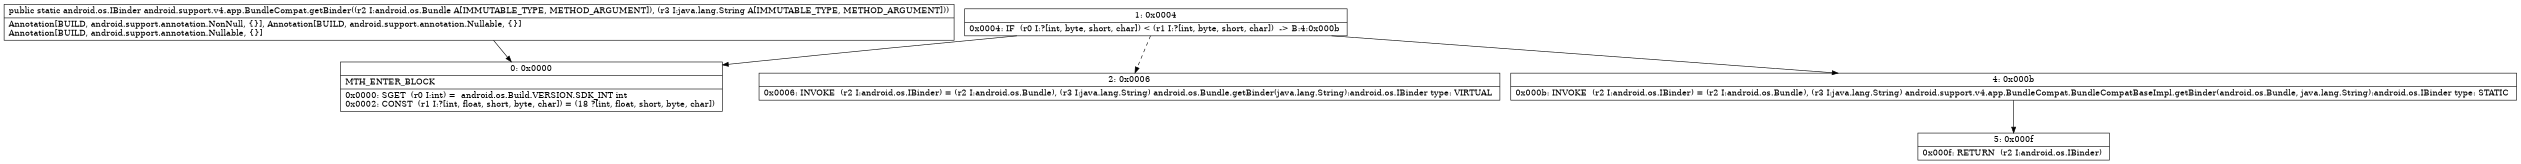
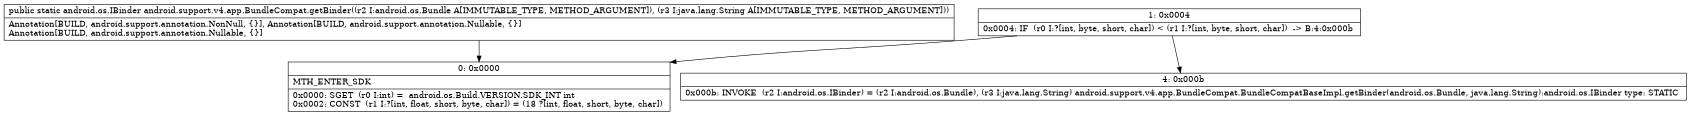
node "0: 0x0000": text "MTH_ENTER_BLOCK" -> "MTH_ENTER_SDK"
node "2: 0x0006": removed
node "5: 0x000f": removed
